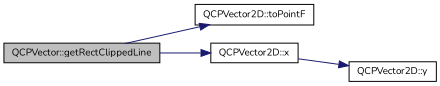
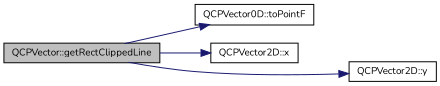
node "QCPVector2D::toPointF": label "QCPVector2D::toPointF" -> "QCPVector0D::toPointF"
edge "QCPVector2D::x" -> "QCPVector2D::y": now "QCPVector::getRectClippedLine" -> "QCPVector2D::y"
